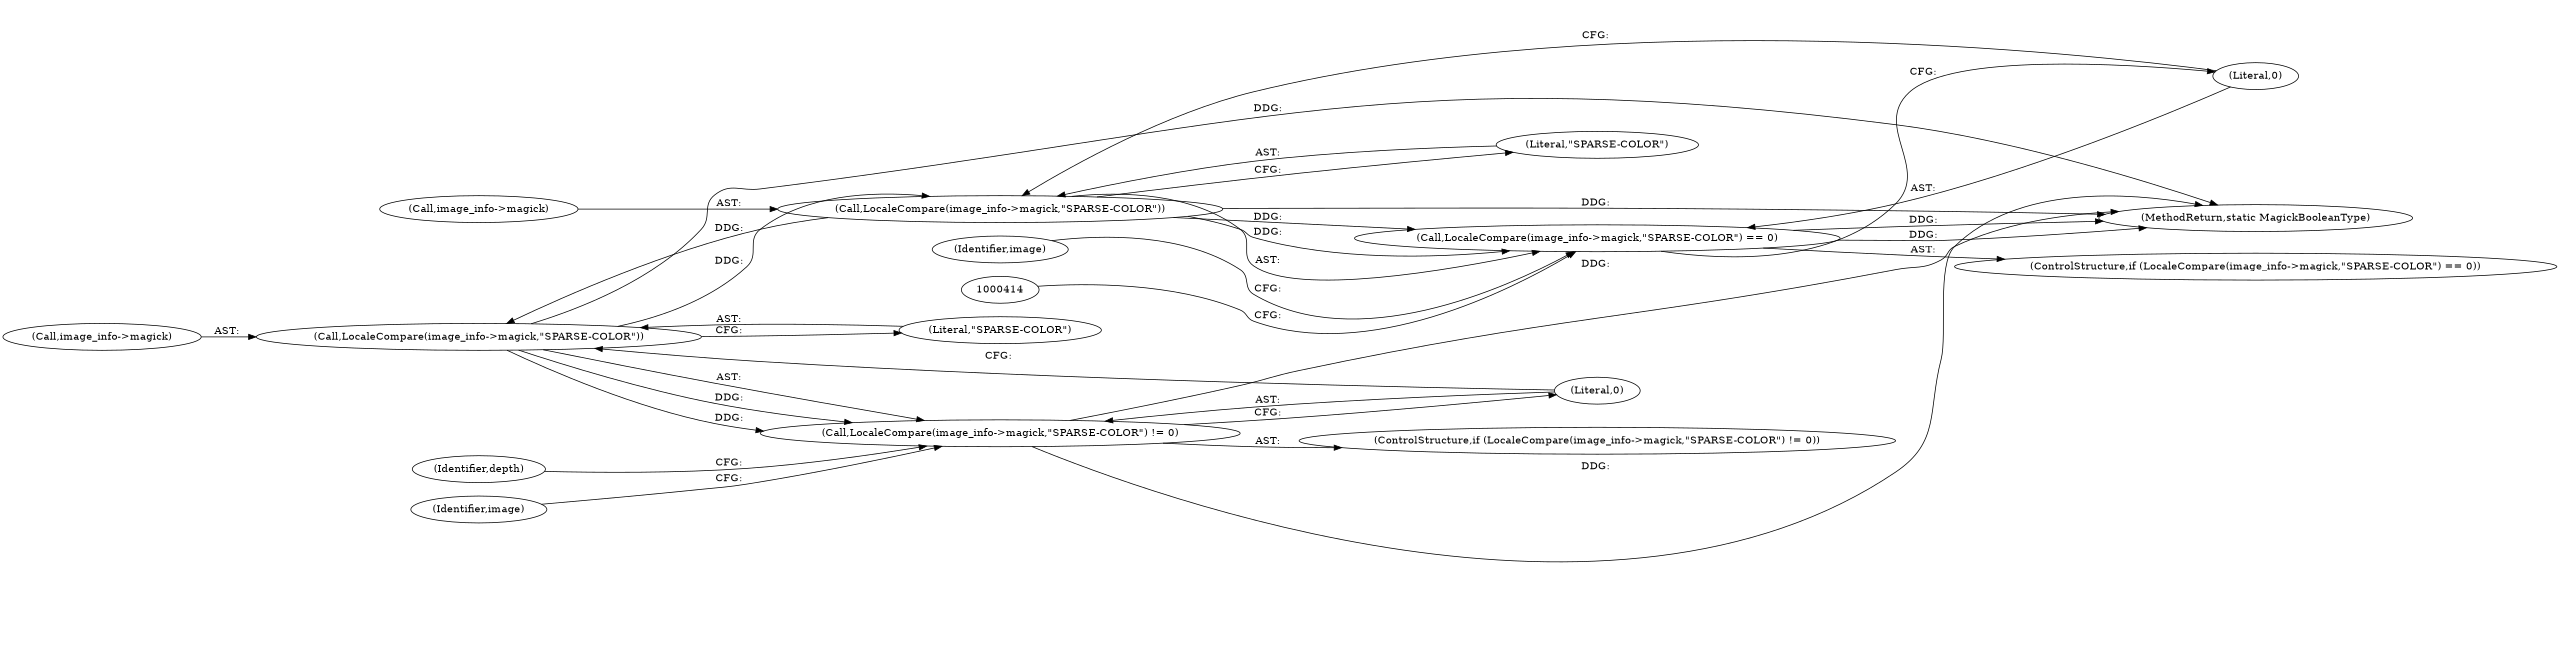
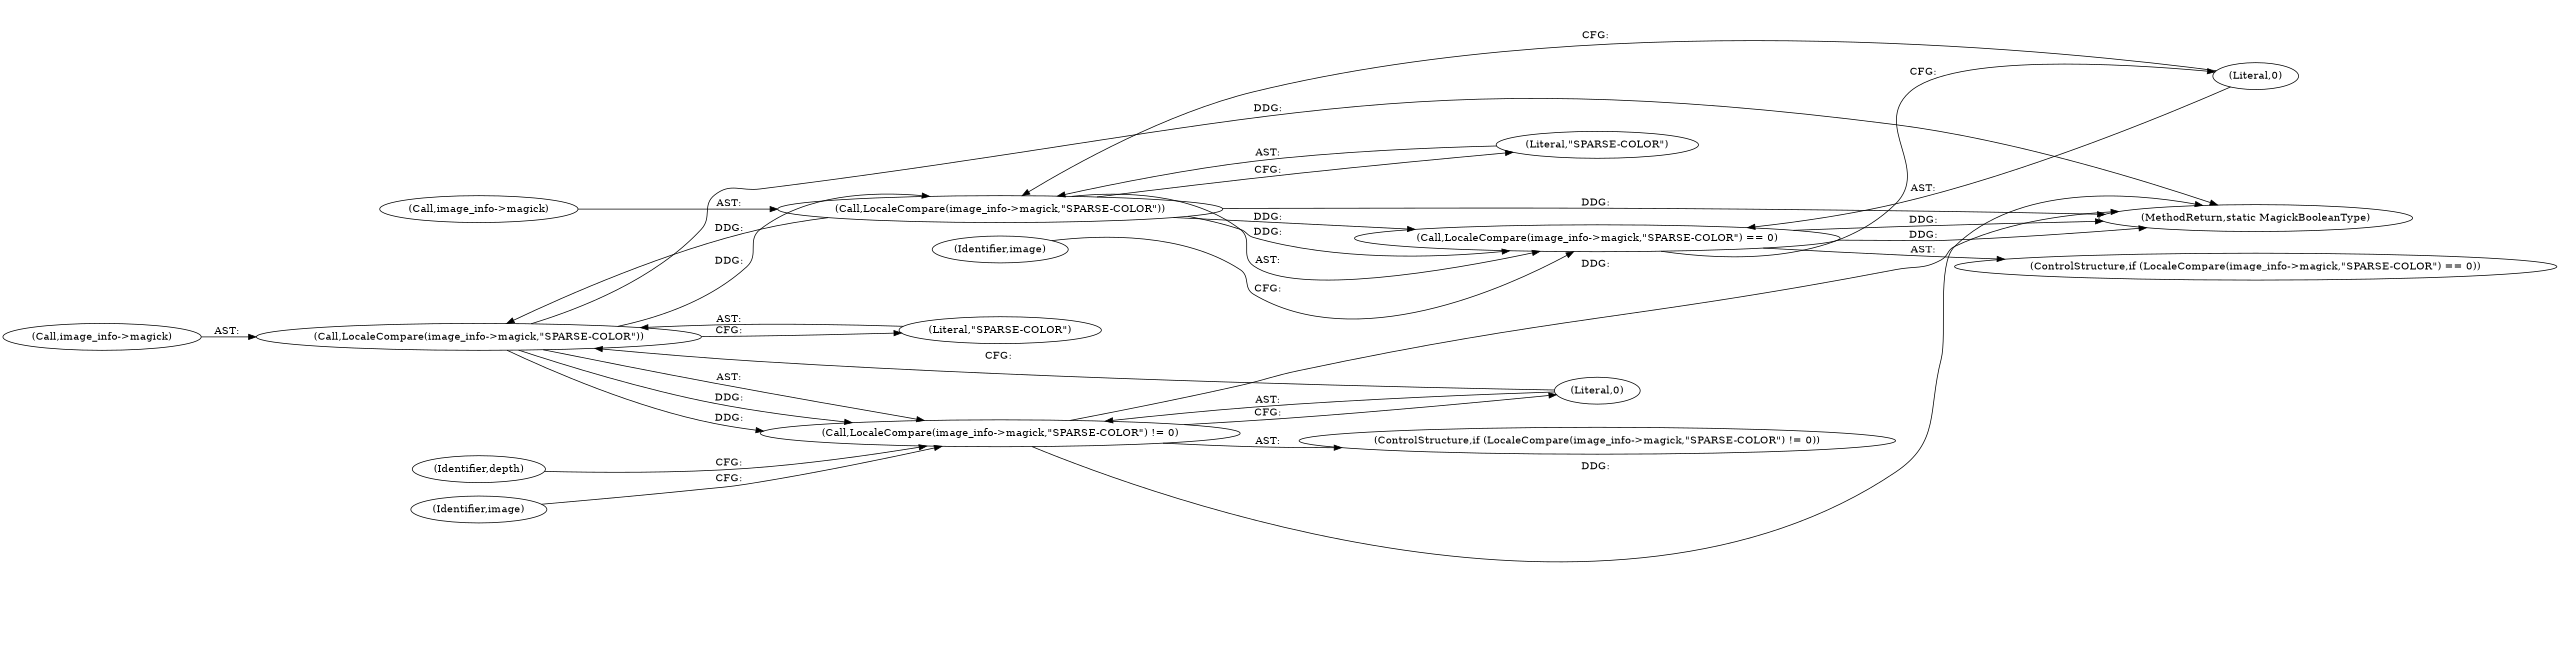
node "1000414": removed
